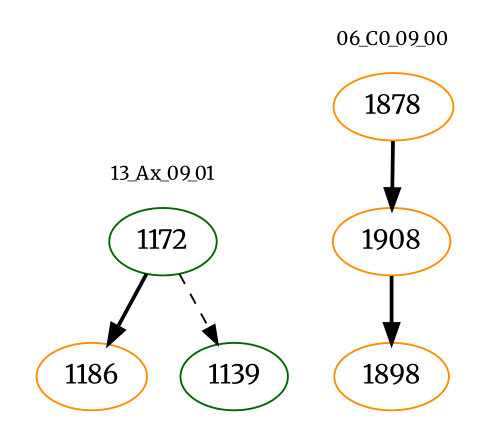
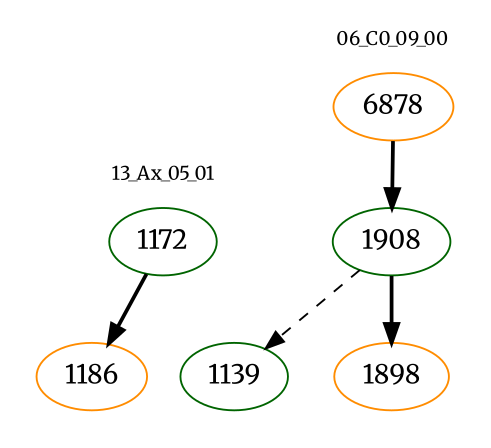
node "1878": label "1878" -> "6878"
cluster "13_Ax_09_01": label "13_Ax_09_01" -> "13_Ax_05_01"
node "1908": color darkorange -> darkgreen
edge "1172" -> "1139": now "1908" -> "1139"
